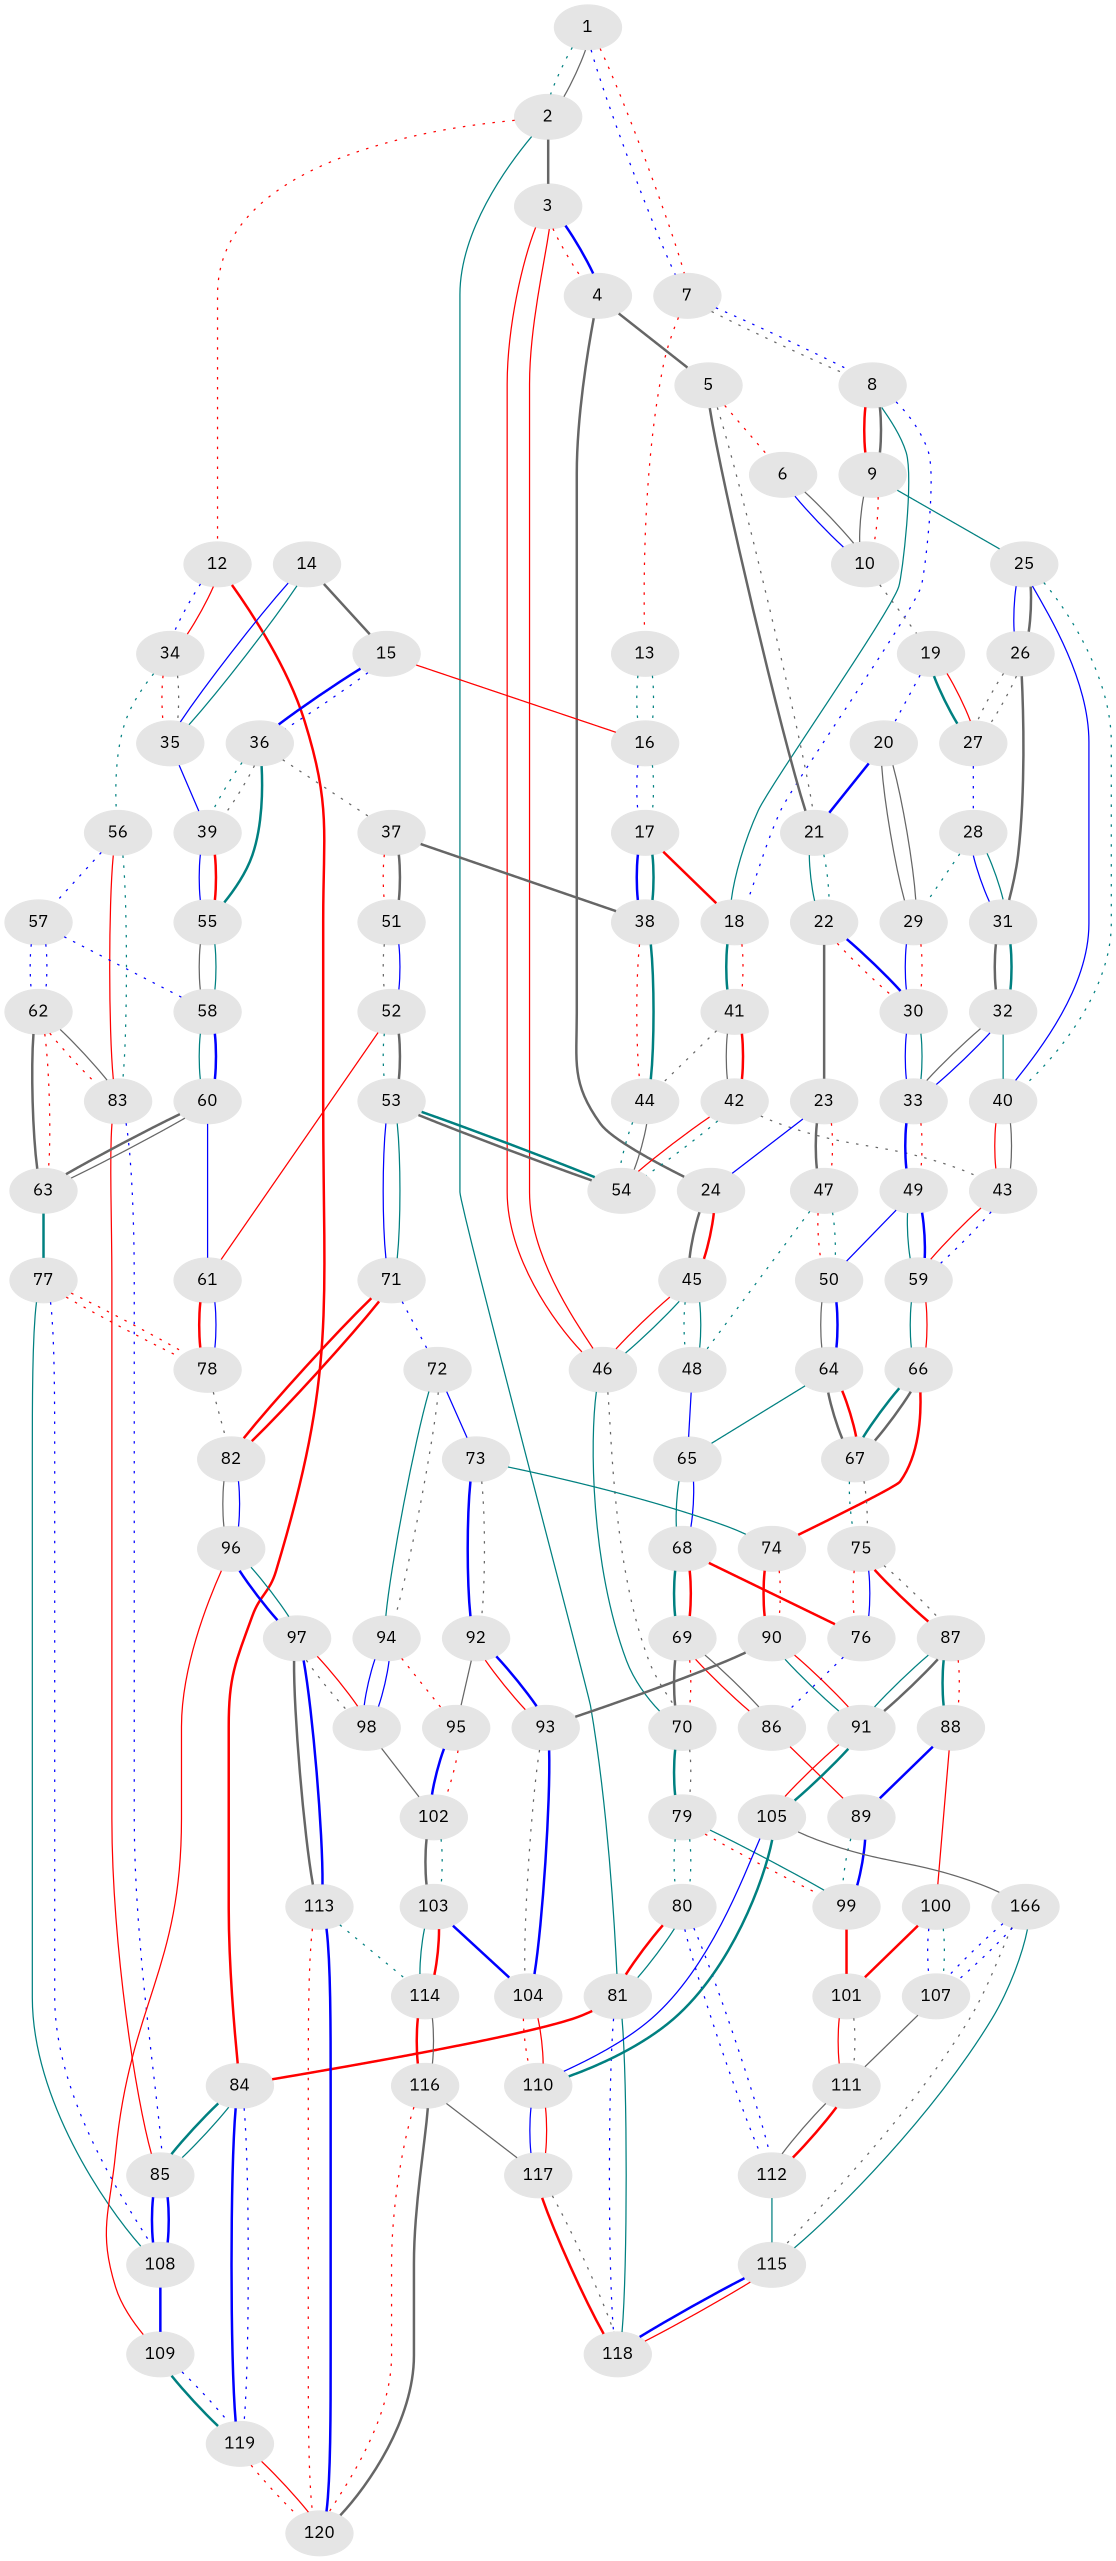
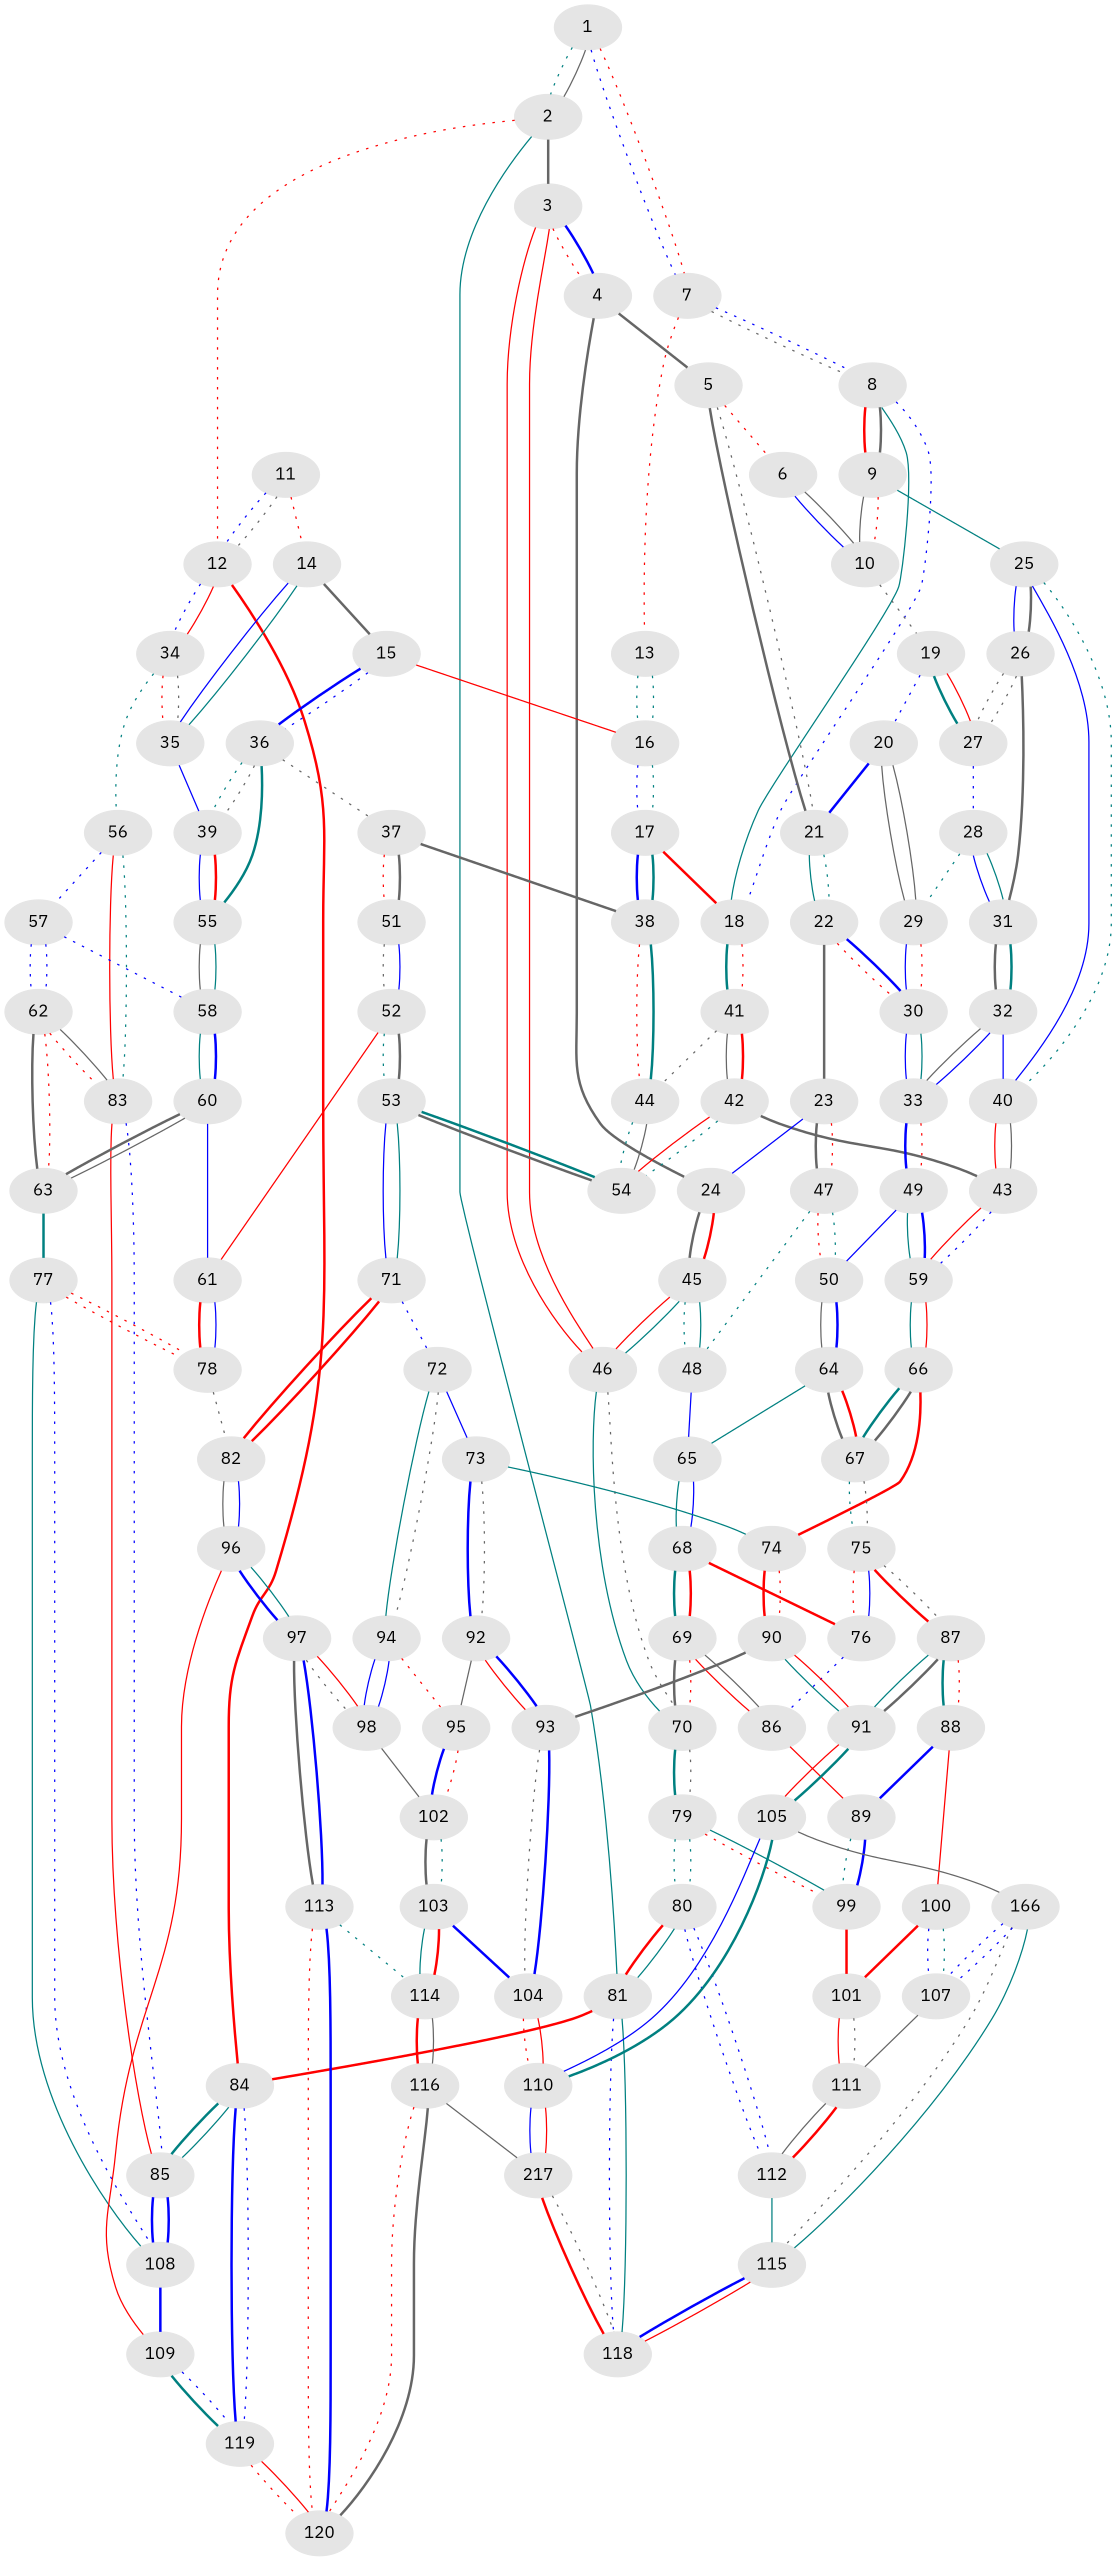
node "11": added
edge "32" -- "40": color teal -> blue
edge "42" -- "43": style dotted -> bold
node "117": label "117" -> "217"
